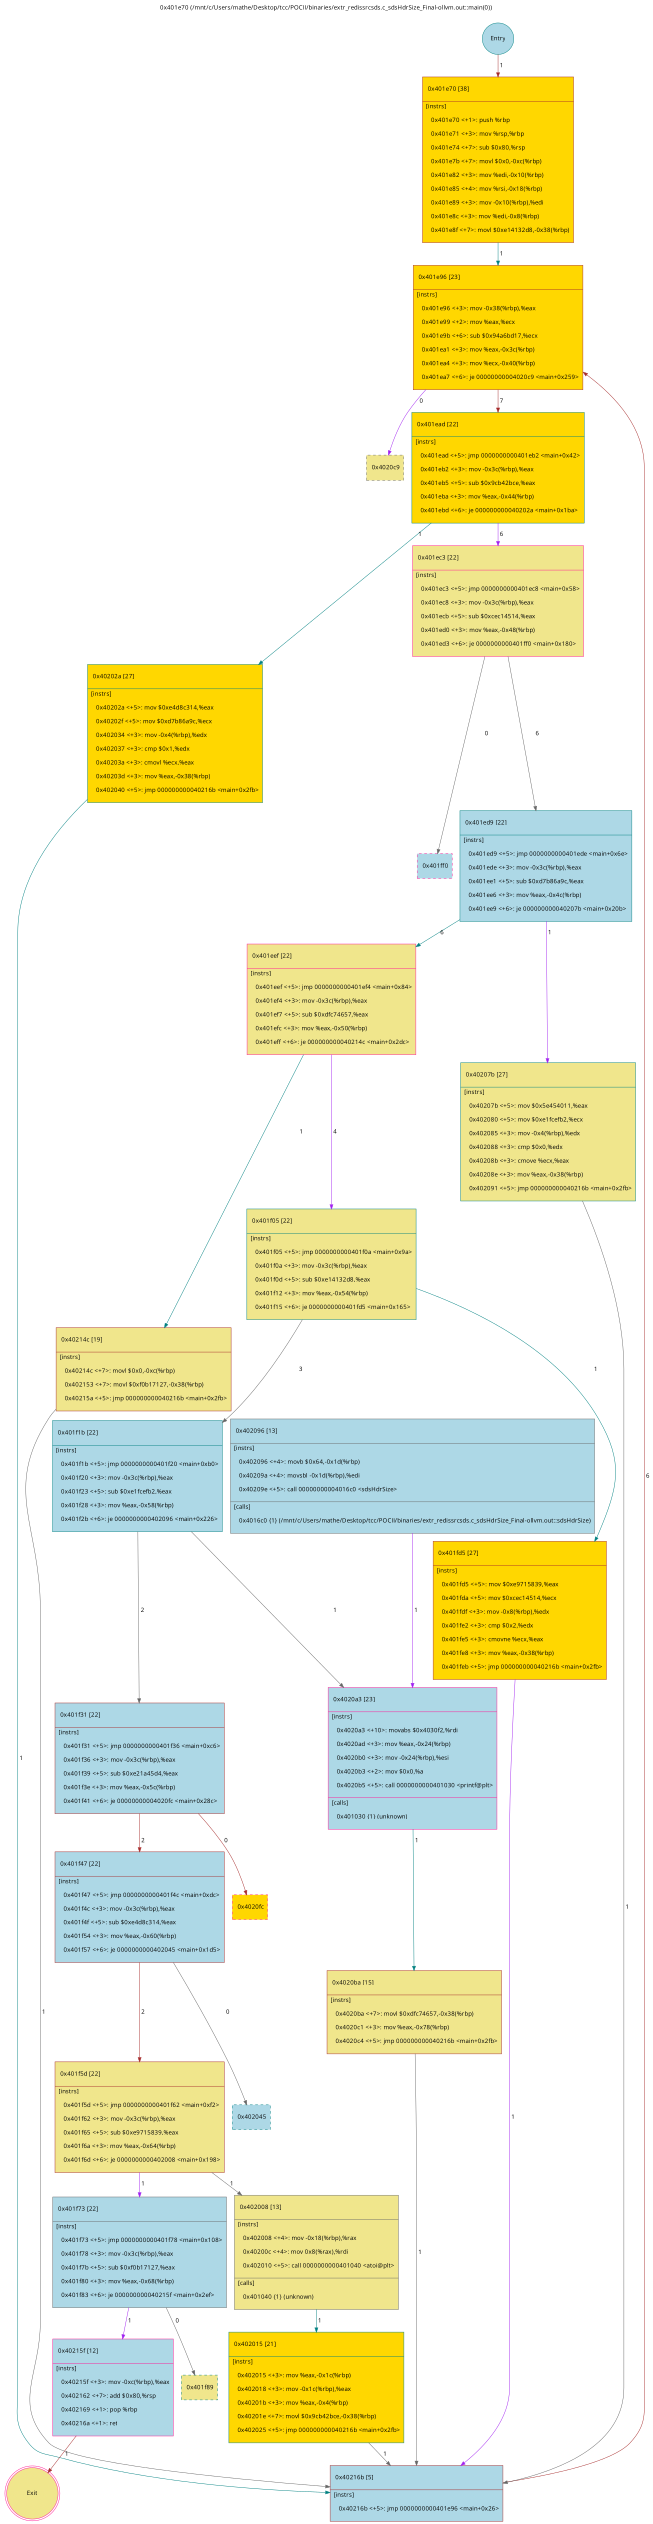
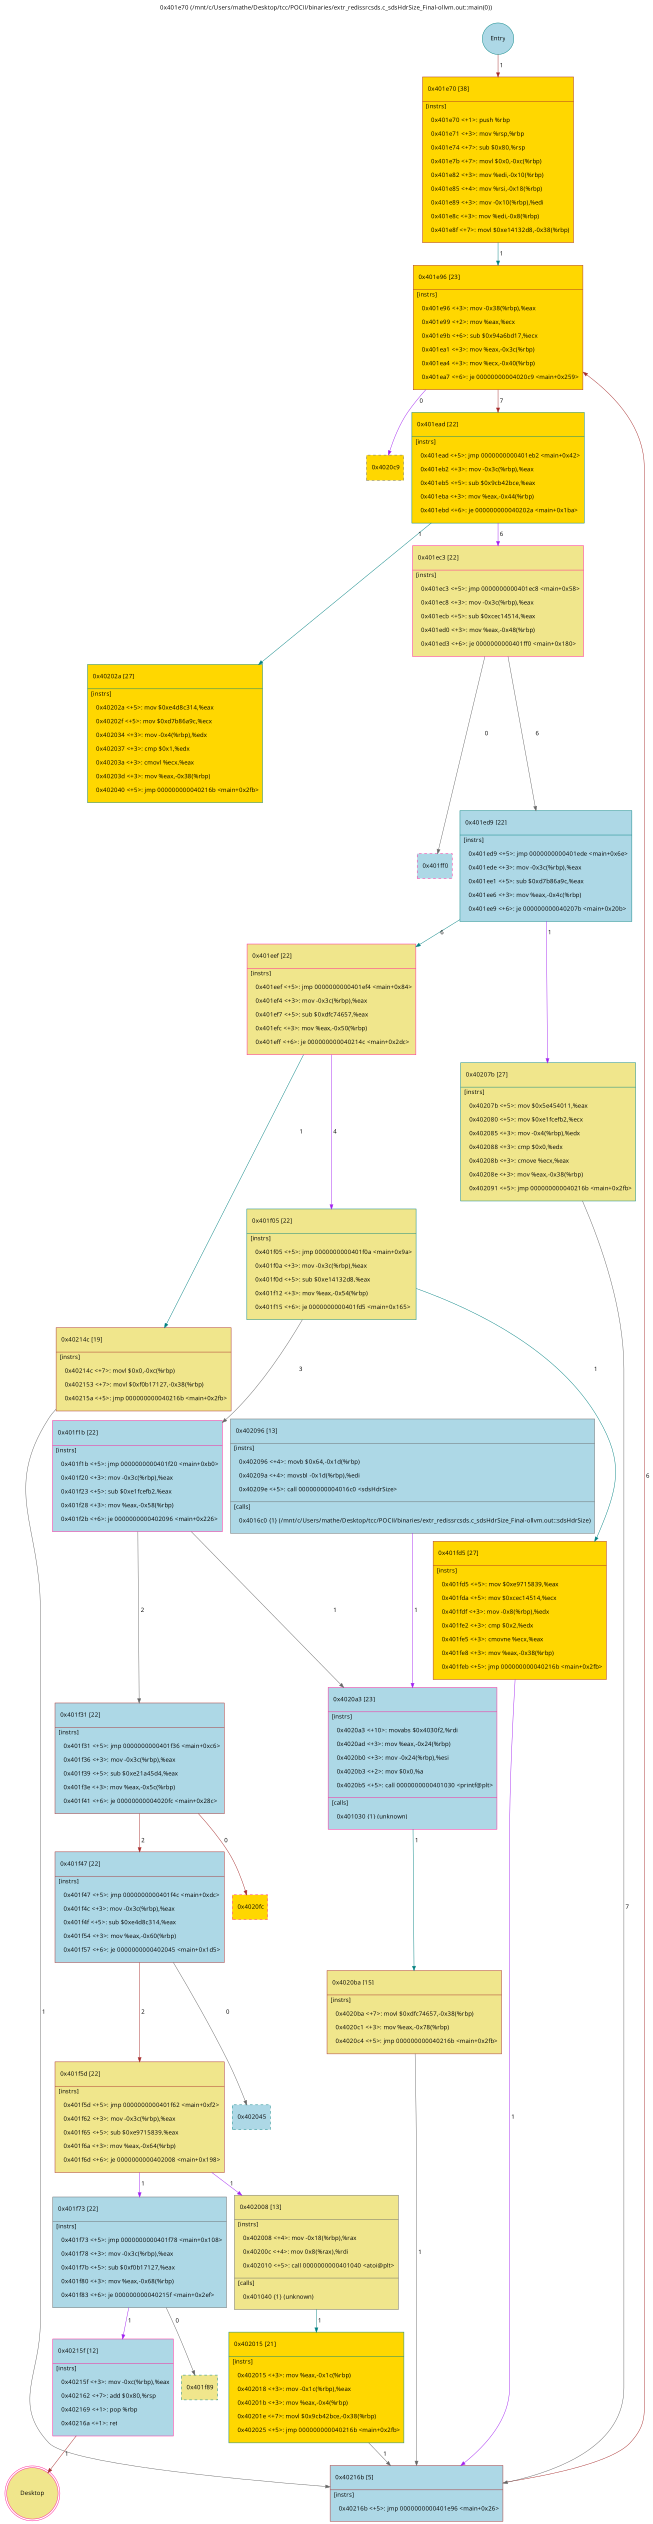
node "0x4020c9": fillcolor khaki -> gold
node "0x401f1b [22]": color teal -> deeppink
edge "0x40202a [27]" -> "0x40216b [5]": removed, label "1"
edge "0x40207b [27]" -> "0x40216b [5]": label " 1" -> " 7"
edge "0x401f5d [22]" -> "0x402008 [13]": color gray40 -> purple
node "Exit": label "Exit" -> "Desktop"
